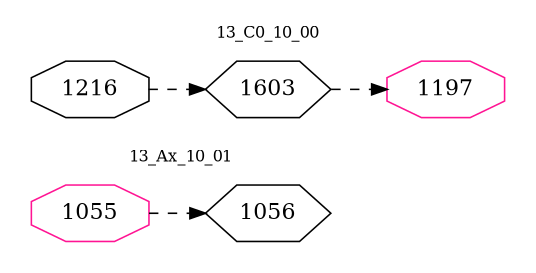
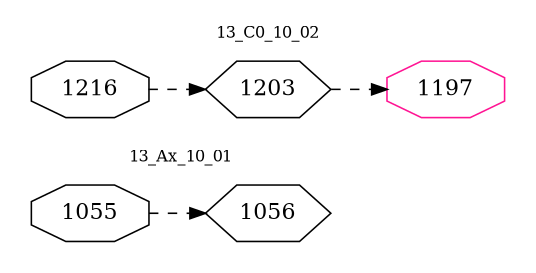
cluster "13_C0_10_00": label "13_C0_10_00" -> "13_C0_10_02"
node "1603": label "1603" -> "1203"
node "1055": color deeppink -> black
